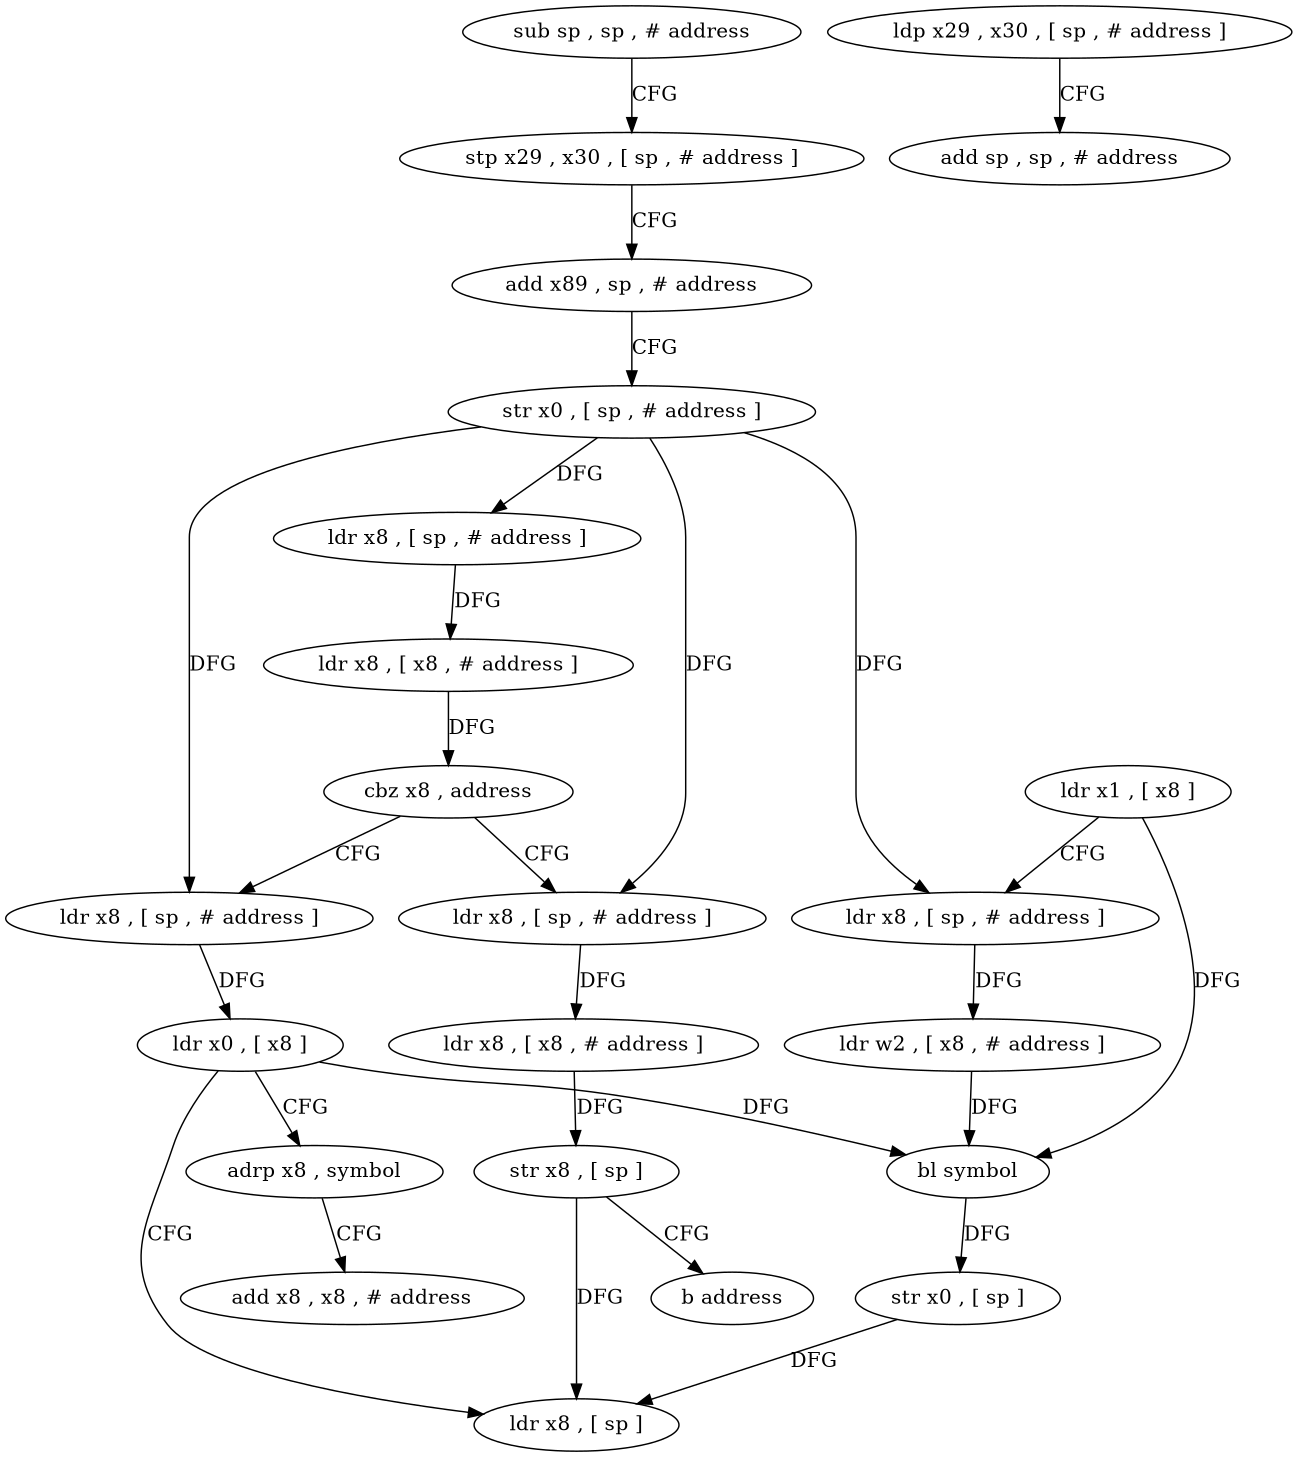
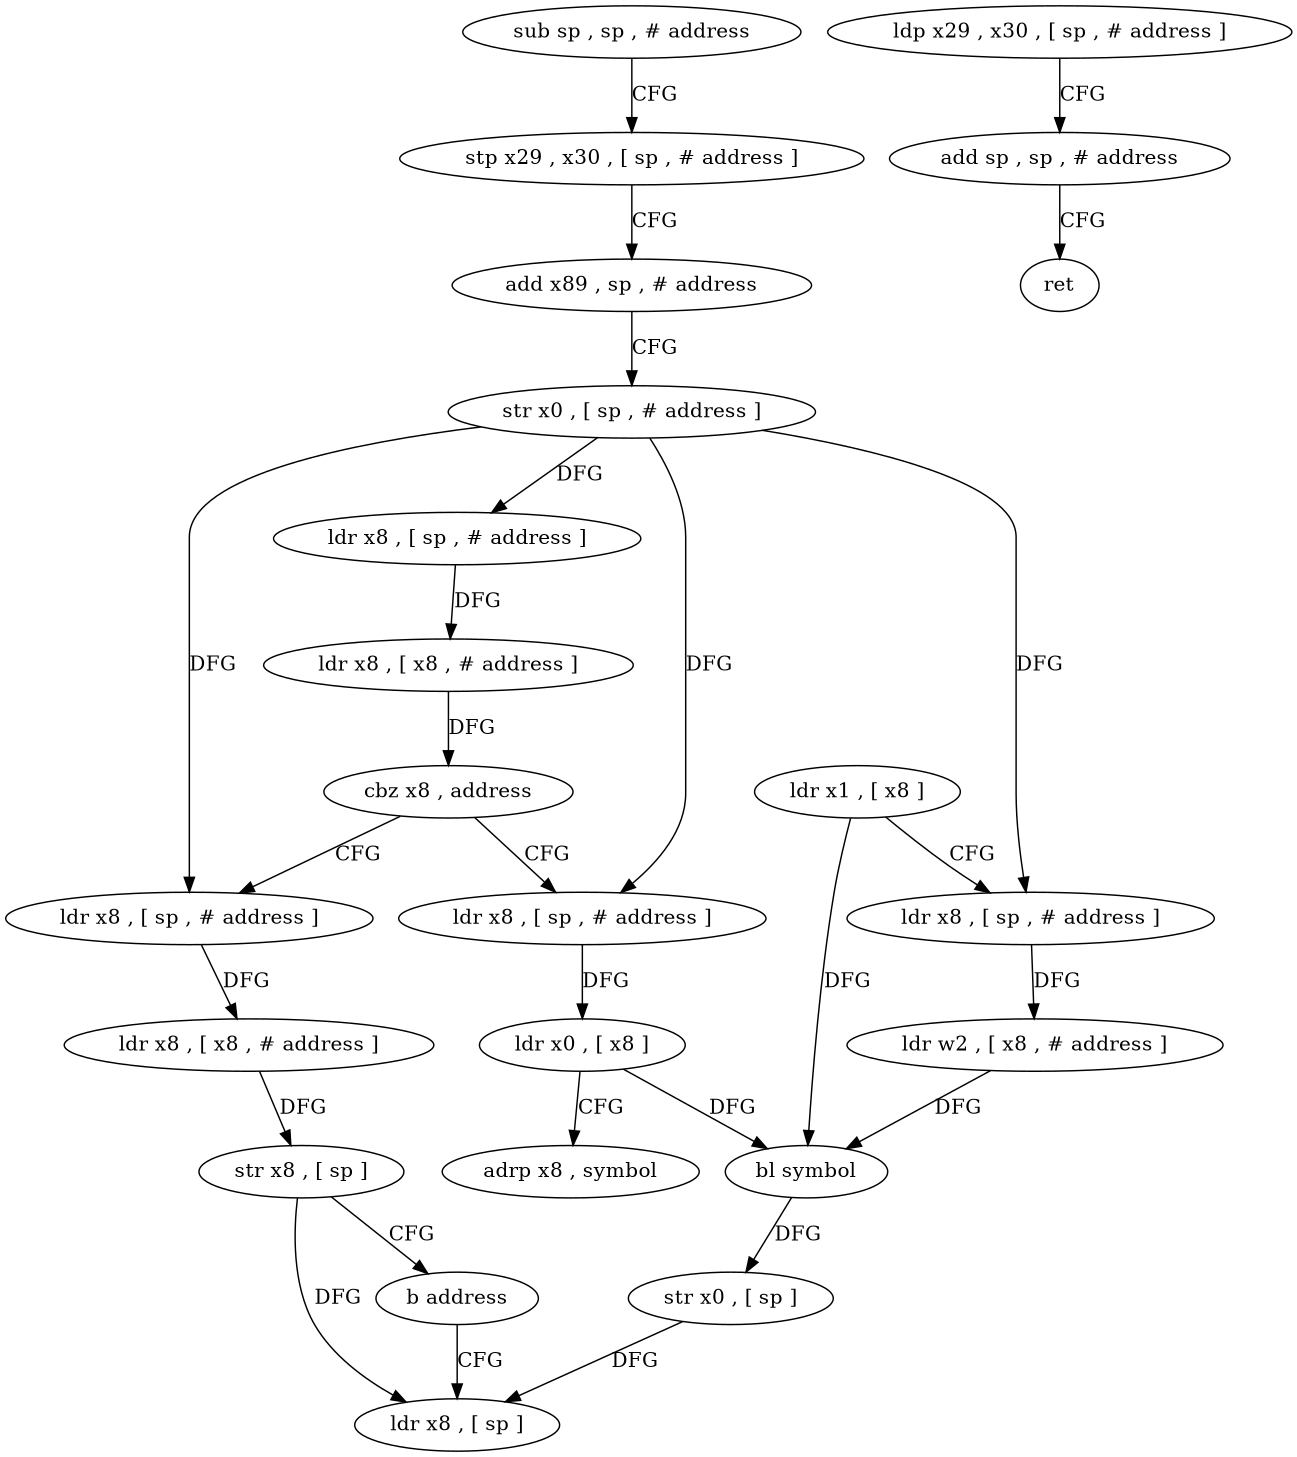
node "ret": added
node "add x8 , x8 , # address": removed
edge "ldr x0 , [ x8 ]" -> "ldr x8 , [ sp ]": now "b address" -> "ldr x8 , [ sp ]"
